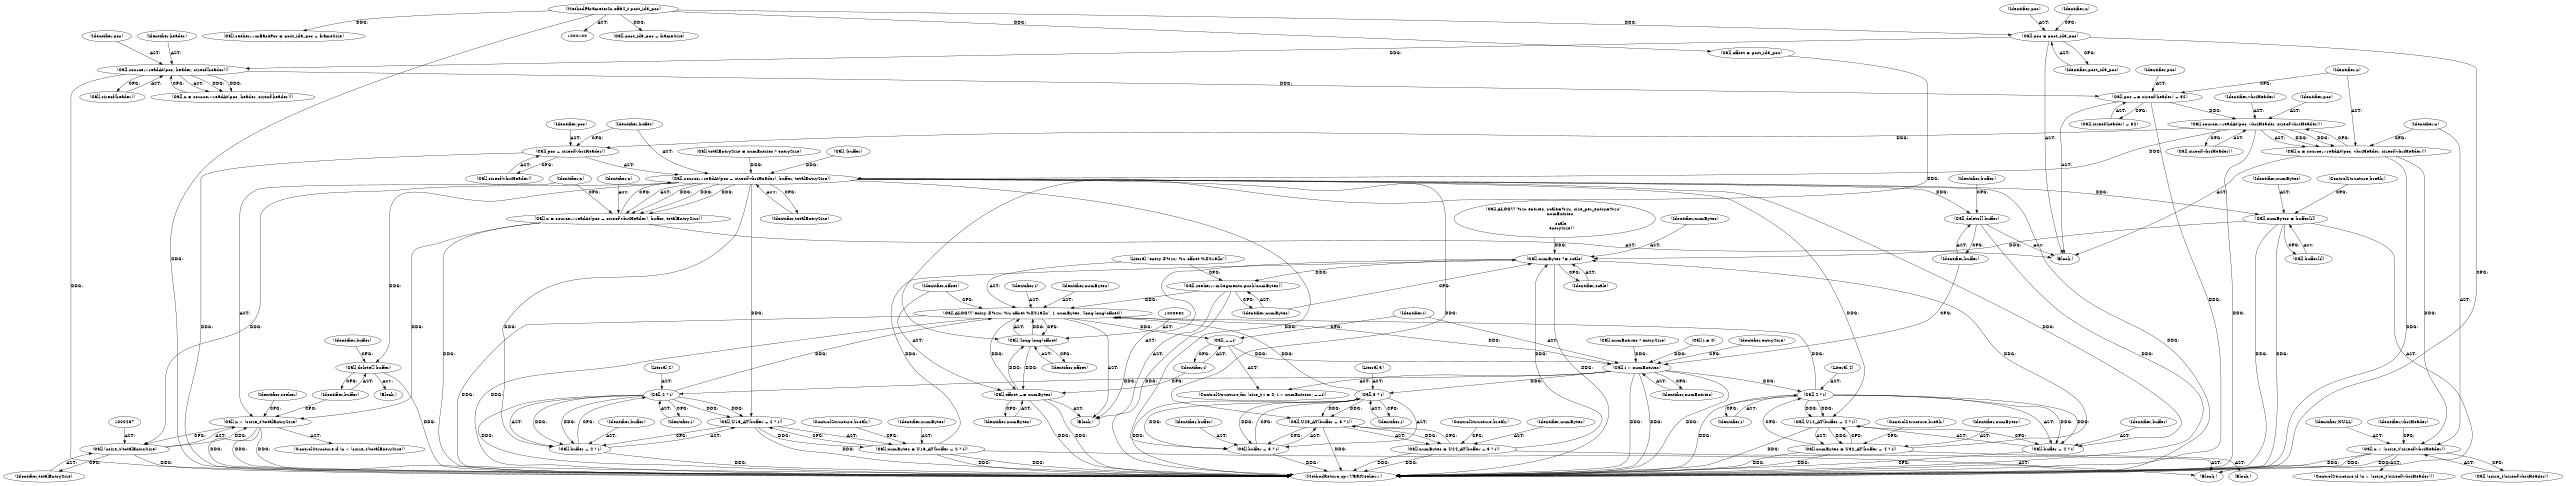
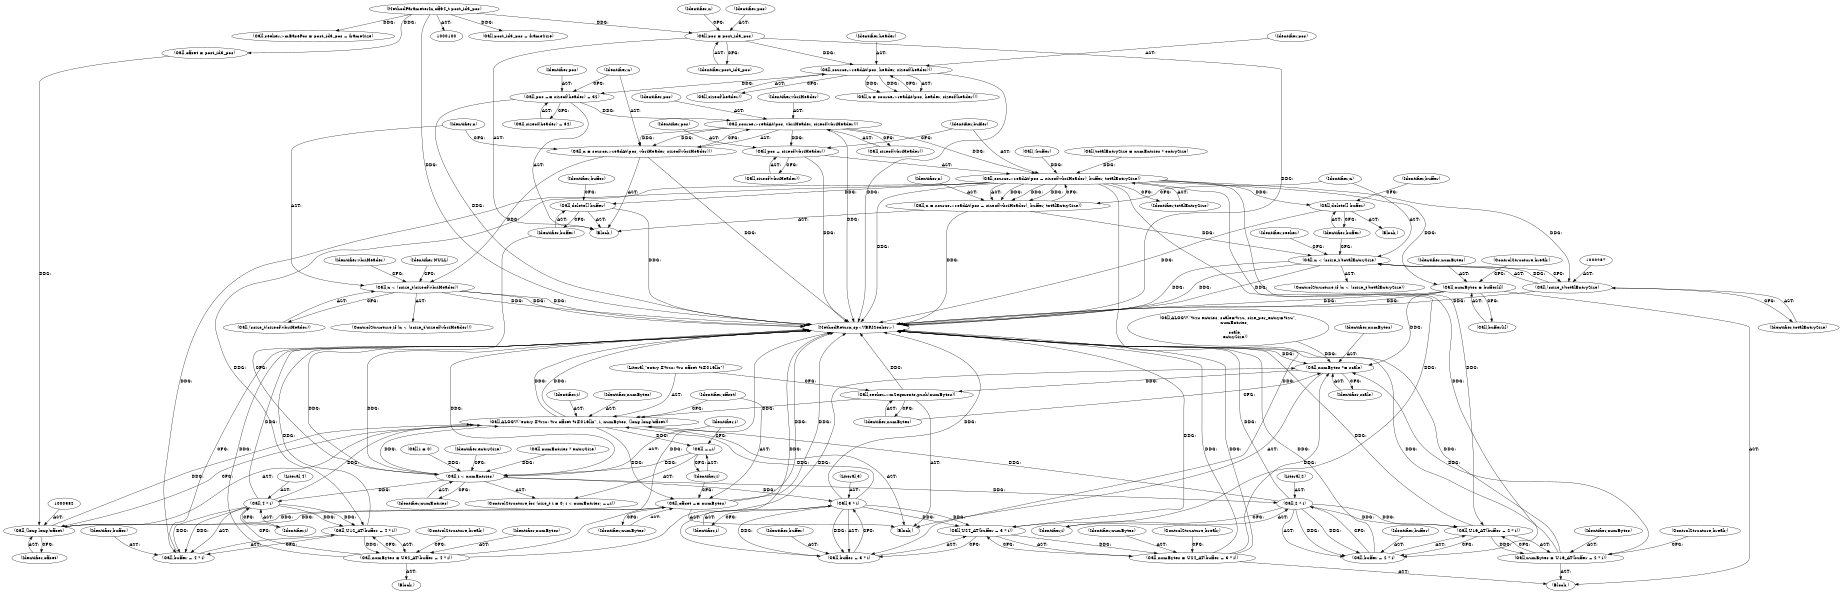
edge "(Call,pos = post_id3_pos)" -> "(MethodReturn,sp<VBRISeeker>)": label "CFG: " -> "DDG: "
node "(Call,U25_AT(buffer + 3 * i))": label "(Call,U25_AT(buffer + 3 * i))" -> "(Call,U24_AT(buffer + 3 * i))"
edge "(Identifier,NULL)" -> "(Call,n < (ssize_t)sizeof(vbriHeader))": label "AST: " -> "CFG: "
edge "(Call,numBytes *= scale)" -> "(MethodReturn,sp<VBRISeeker>)": reversed
